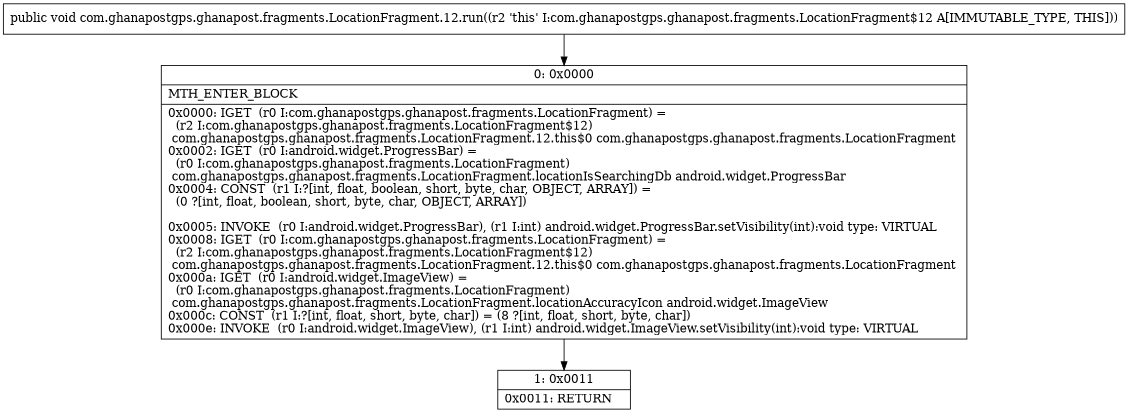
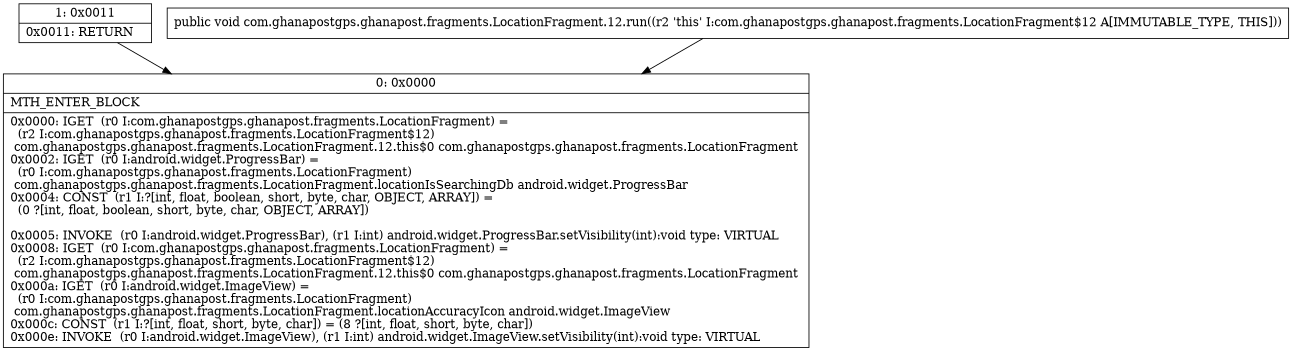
edge "0: 0x0000" -> "1: 0x0011": reversed
